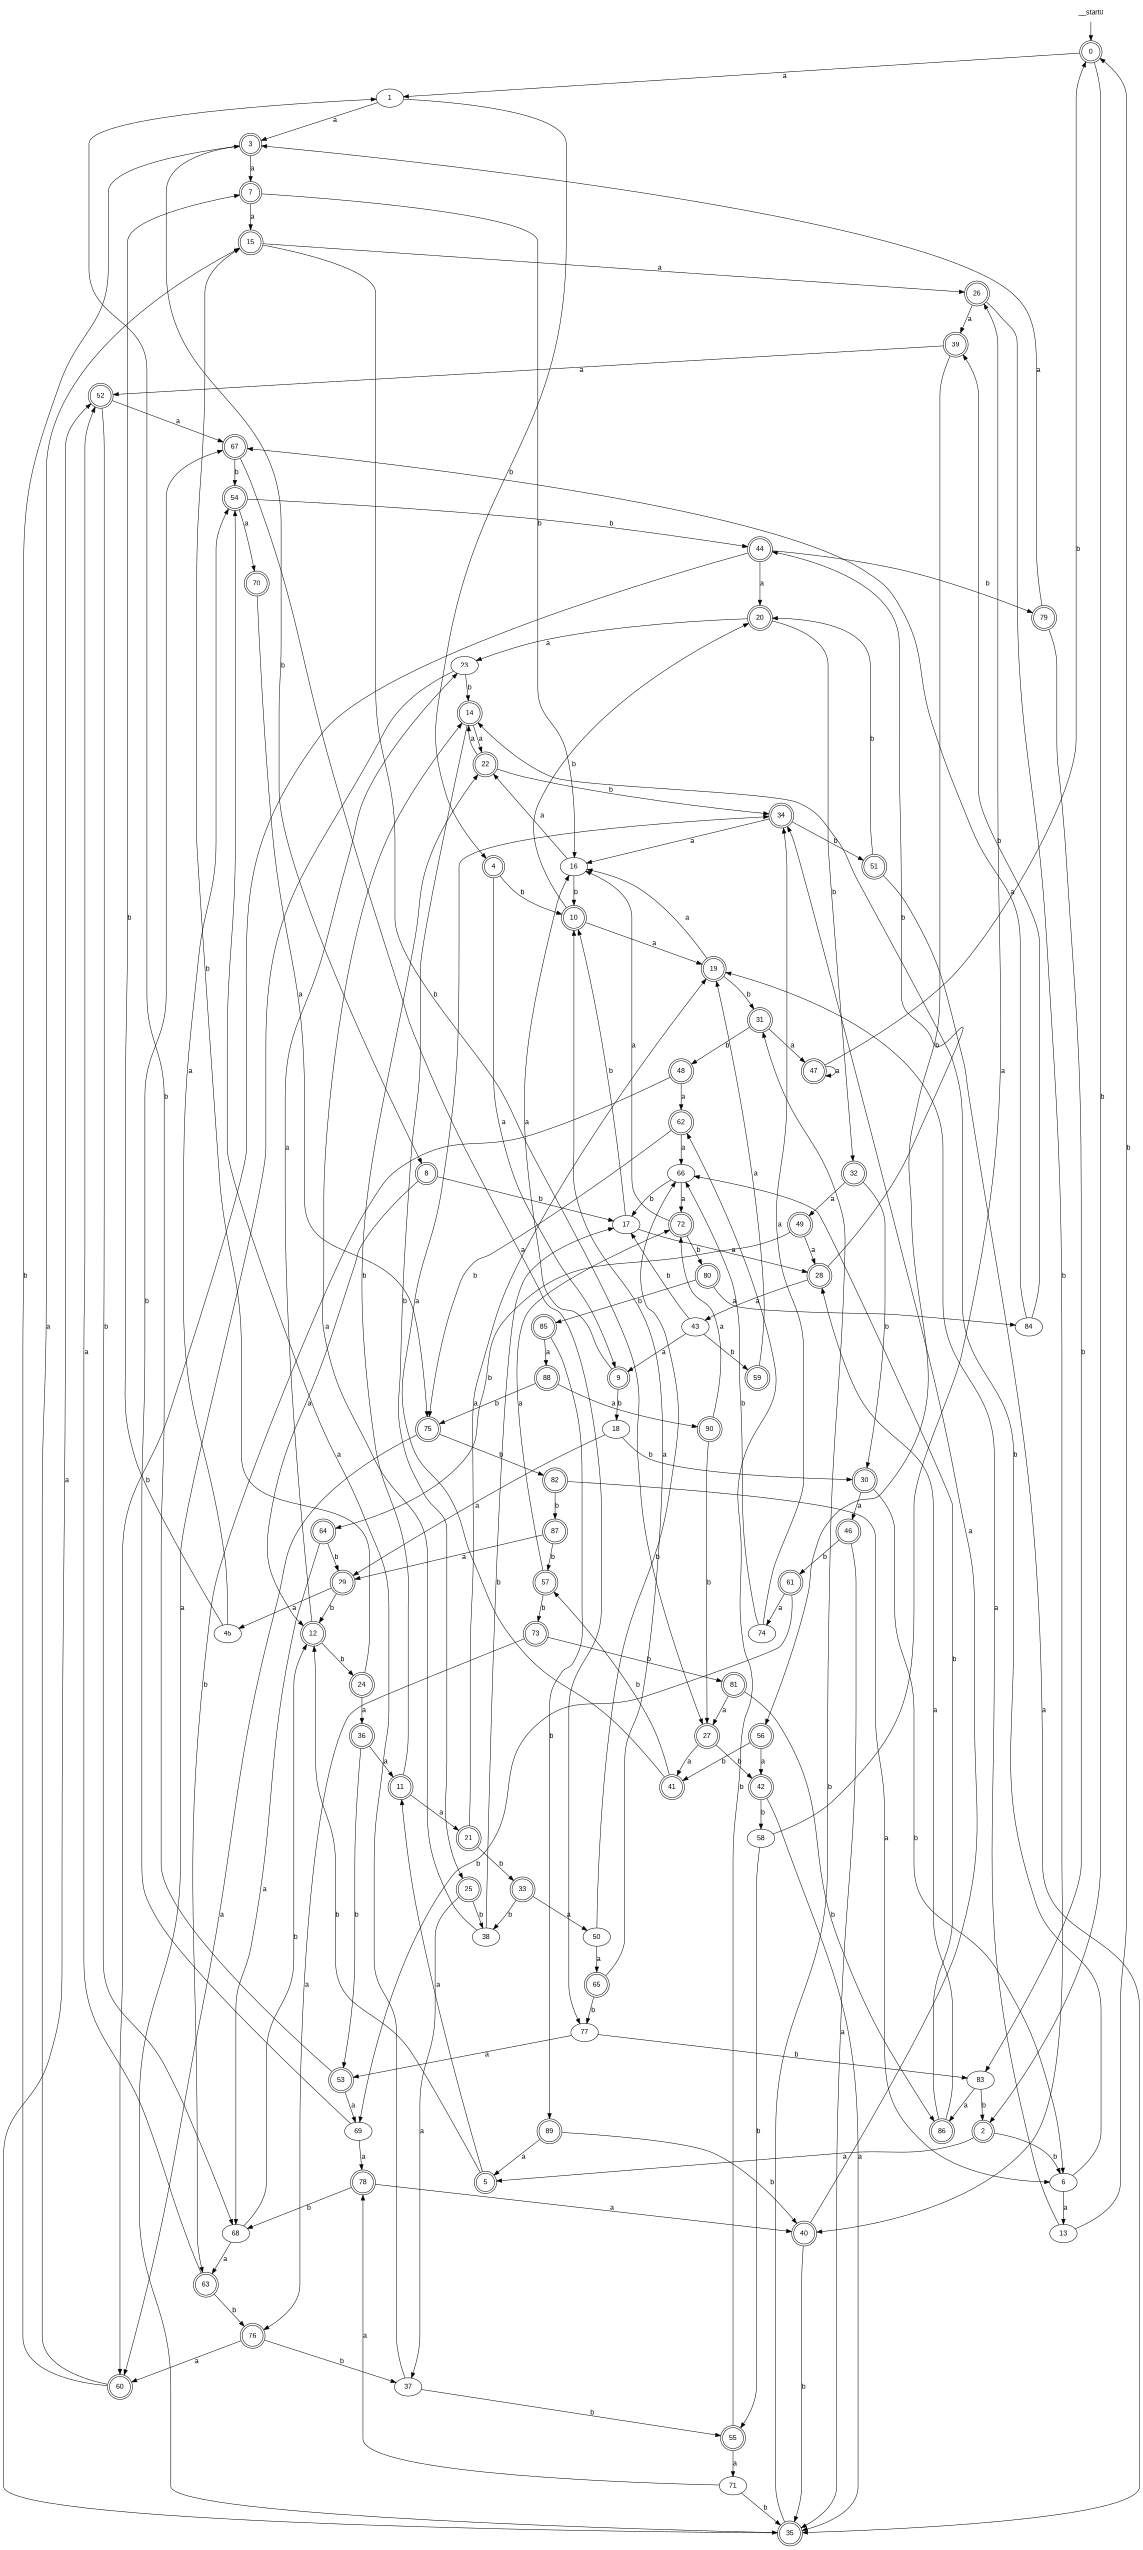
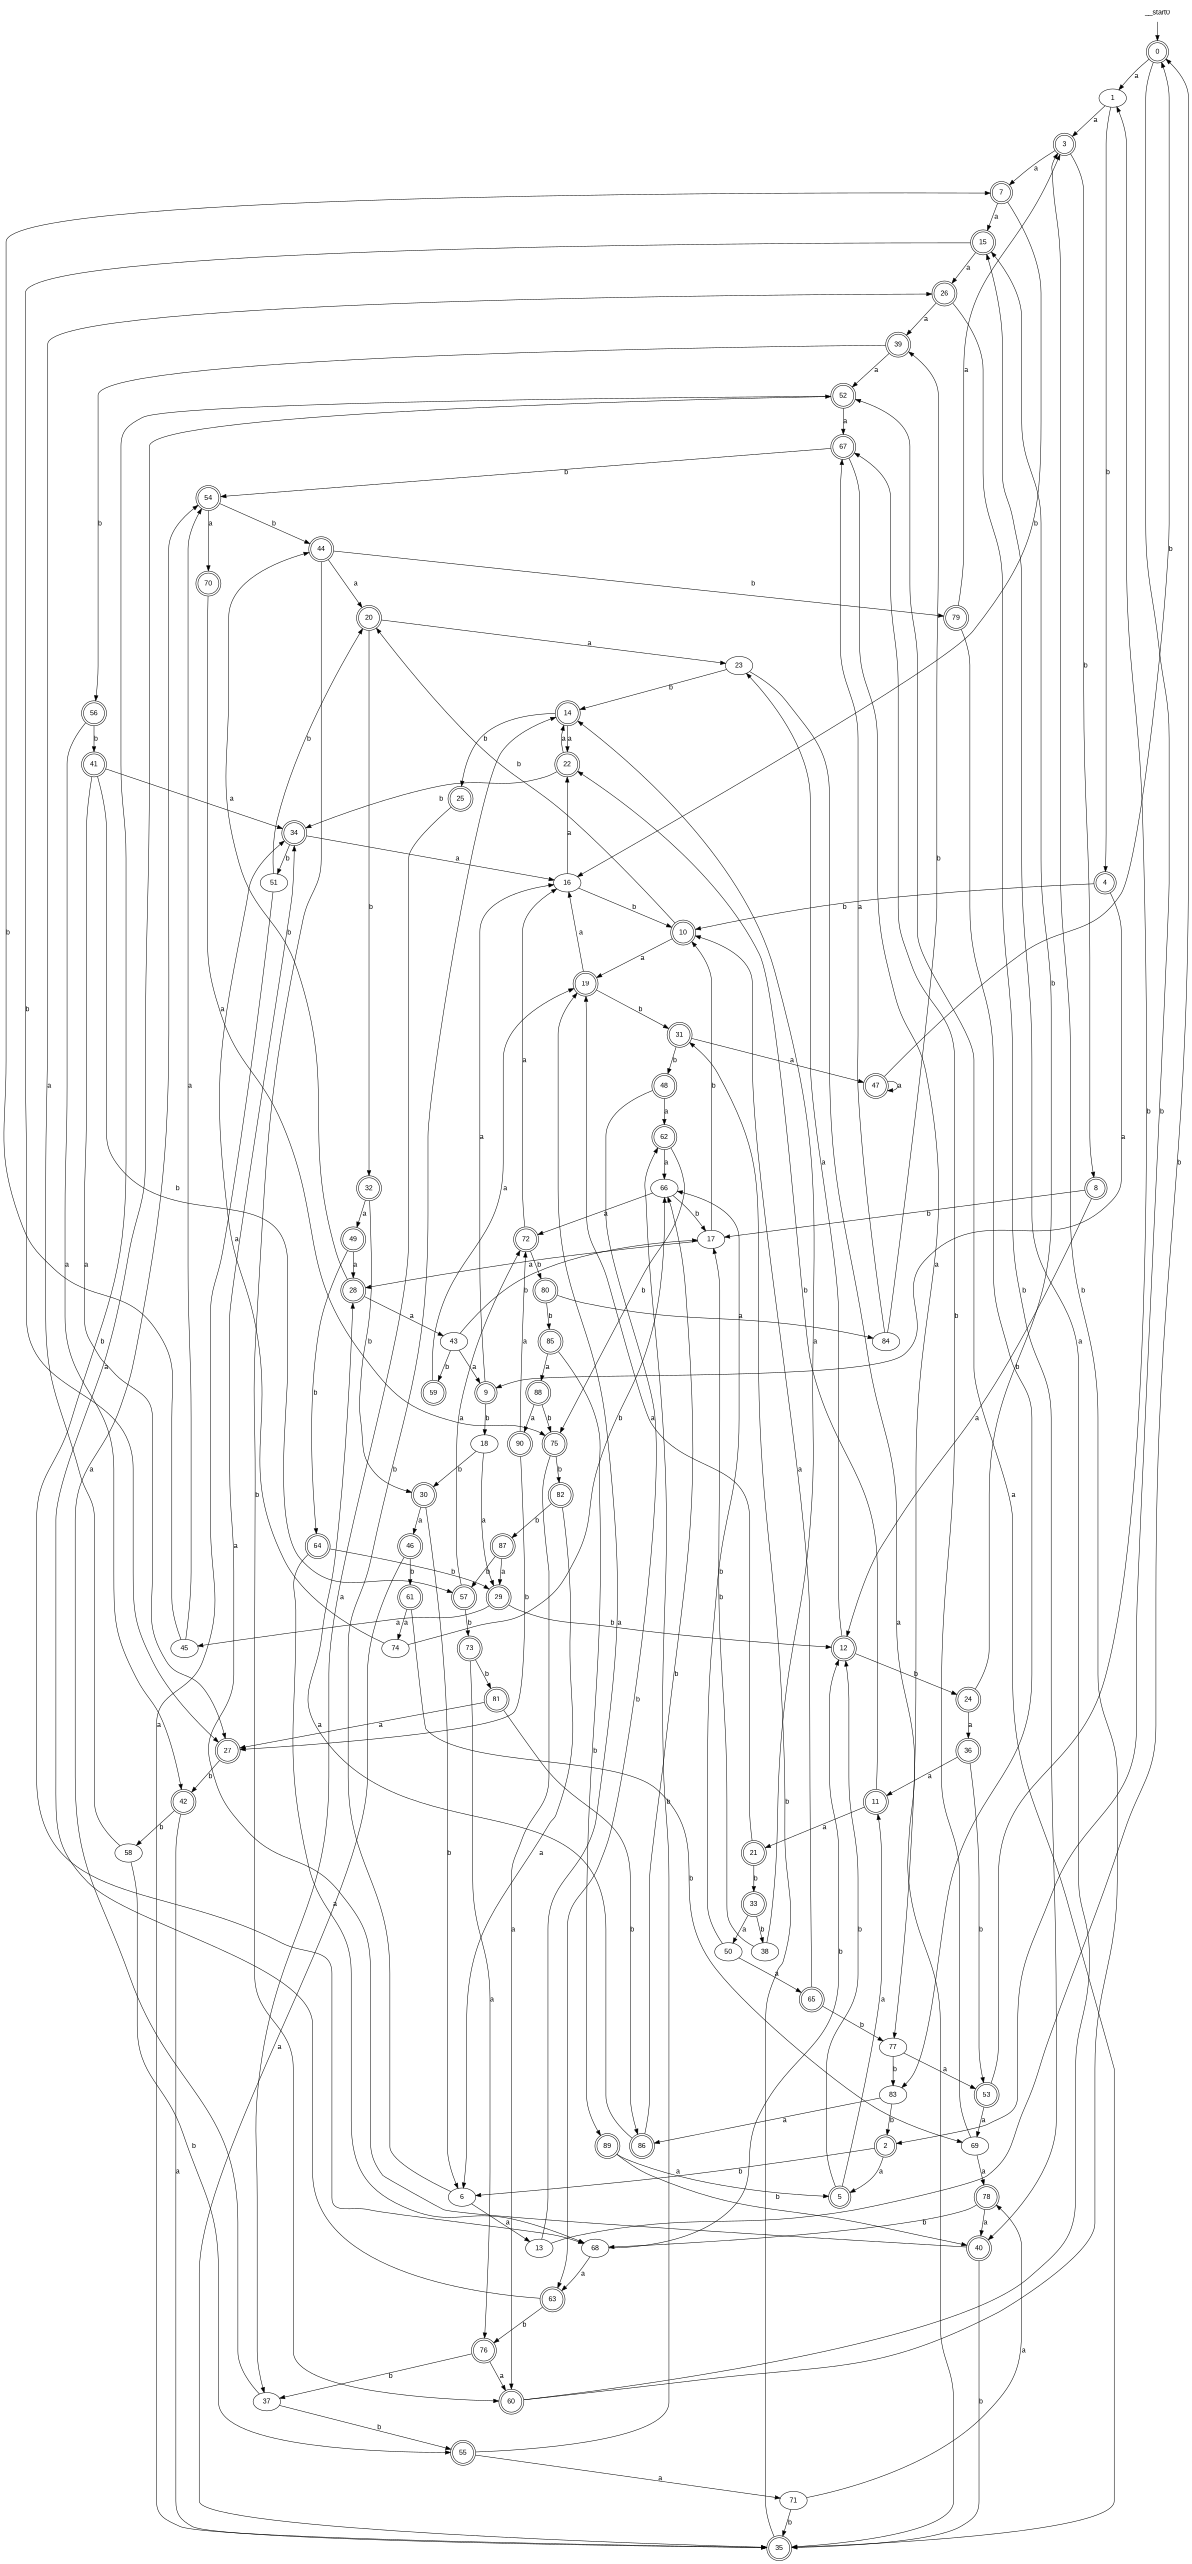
node "51": shape doublecircle -> ellipse
edge "27" -> "41": reversed
edge "25" -> "38": removed, label "b"
